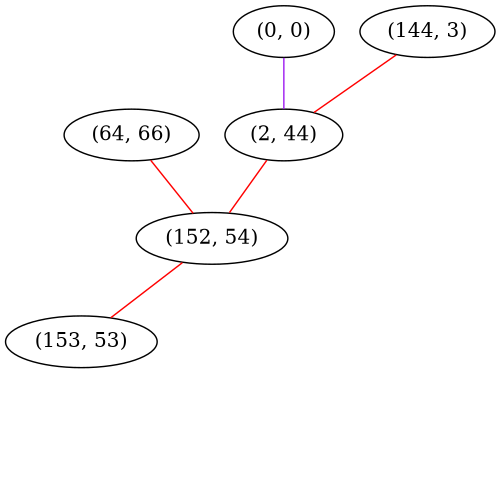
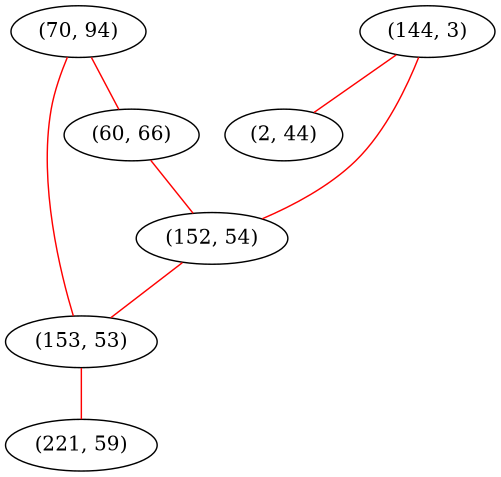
node "(70, 94)": added
node "(0, 0)": removed
node "(64, 66)": label "(64, 66)" -> "(60, 66)"
edge "(2, 44)" -- "(152, 54)": now "(144, 3)" -- "(152, 54)"
node "(221, 59)": added
